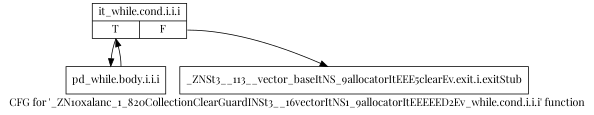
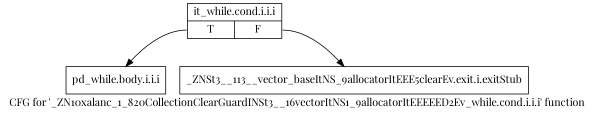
edge "pd_while.body.i.i.i" -> "it_while.cond.i.i.i": removed
